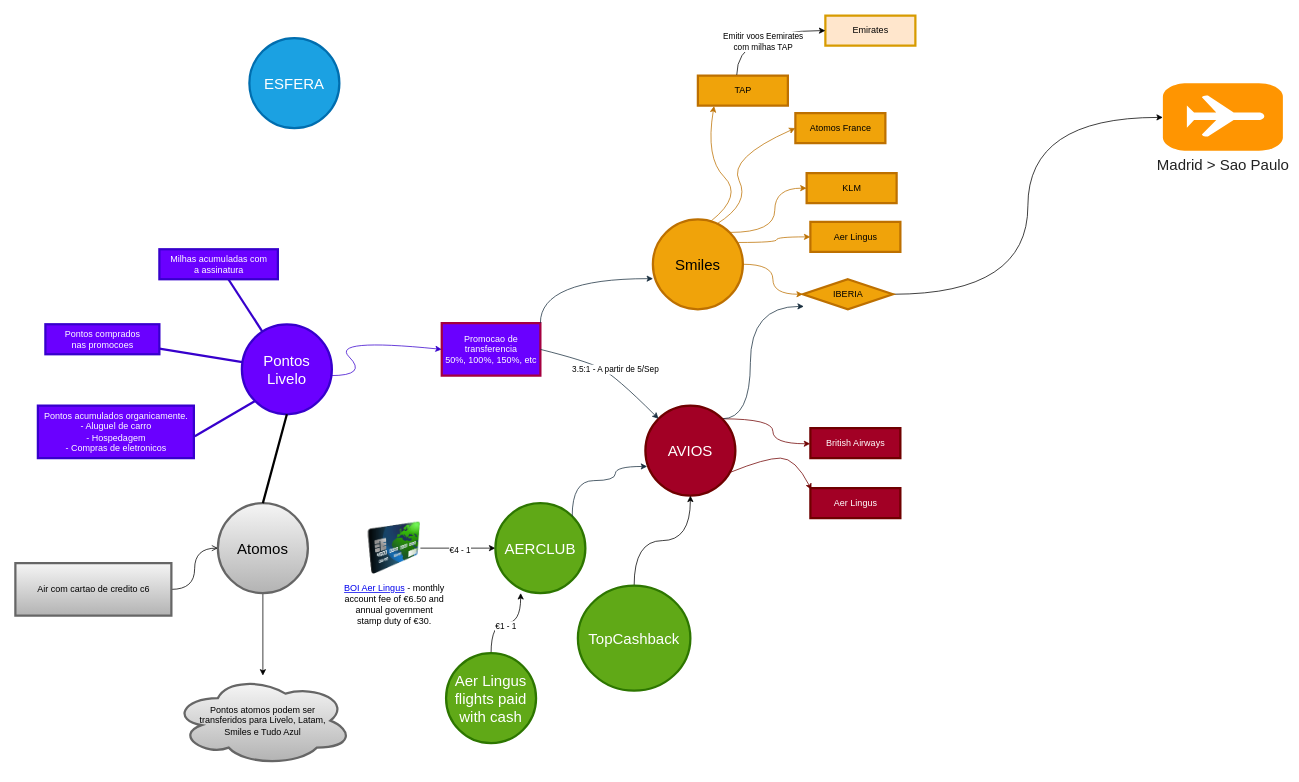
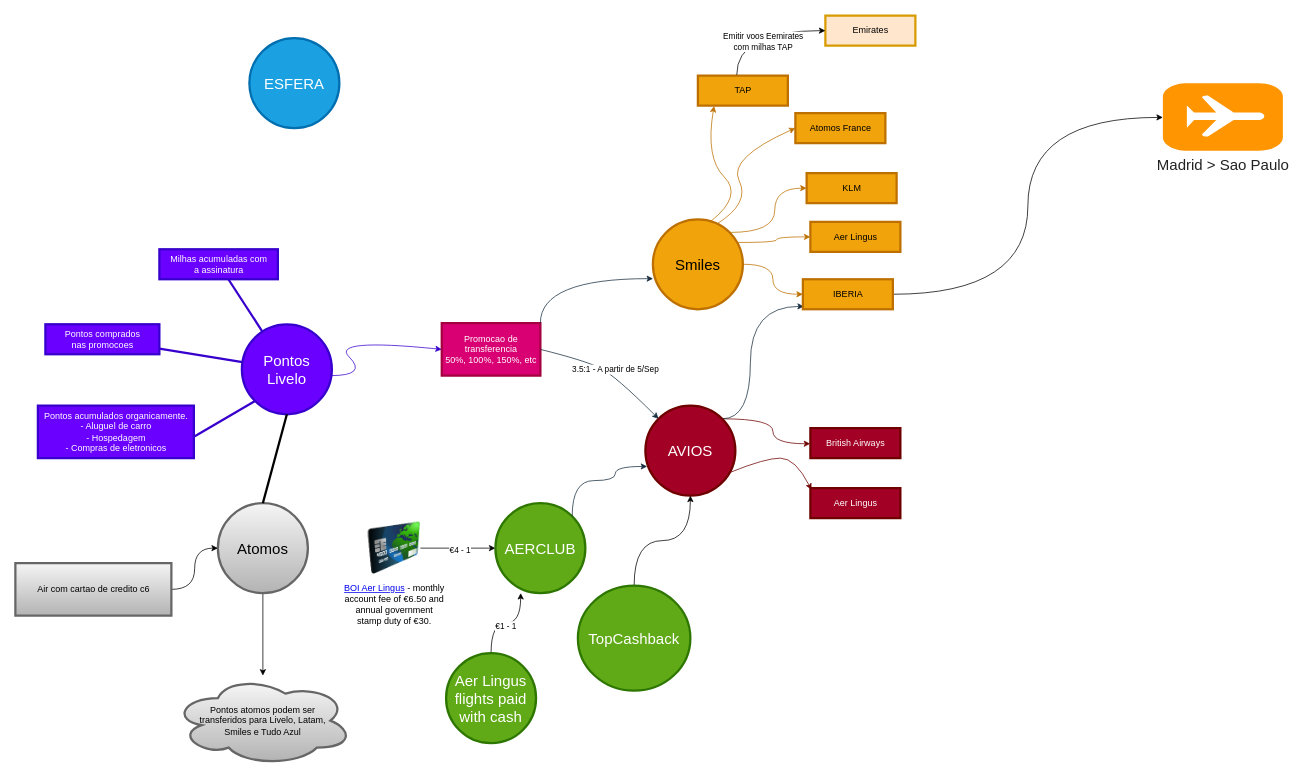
node "IBERIA": shape diamond -> rectangle
node "Promocao de transferencia 50%, 100%, 150%, etc": fillcolor #6a00ff -> #d80073
edge "Air com cartao de credito c6" -> "Atomos": arrowhead open -> classic
